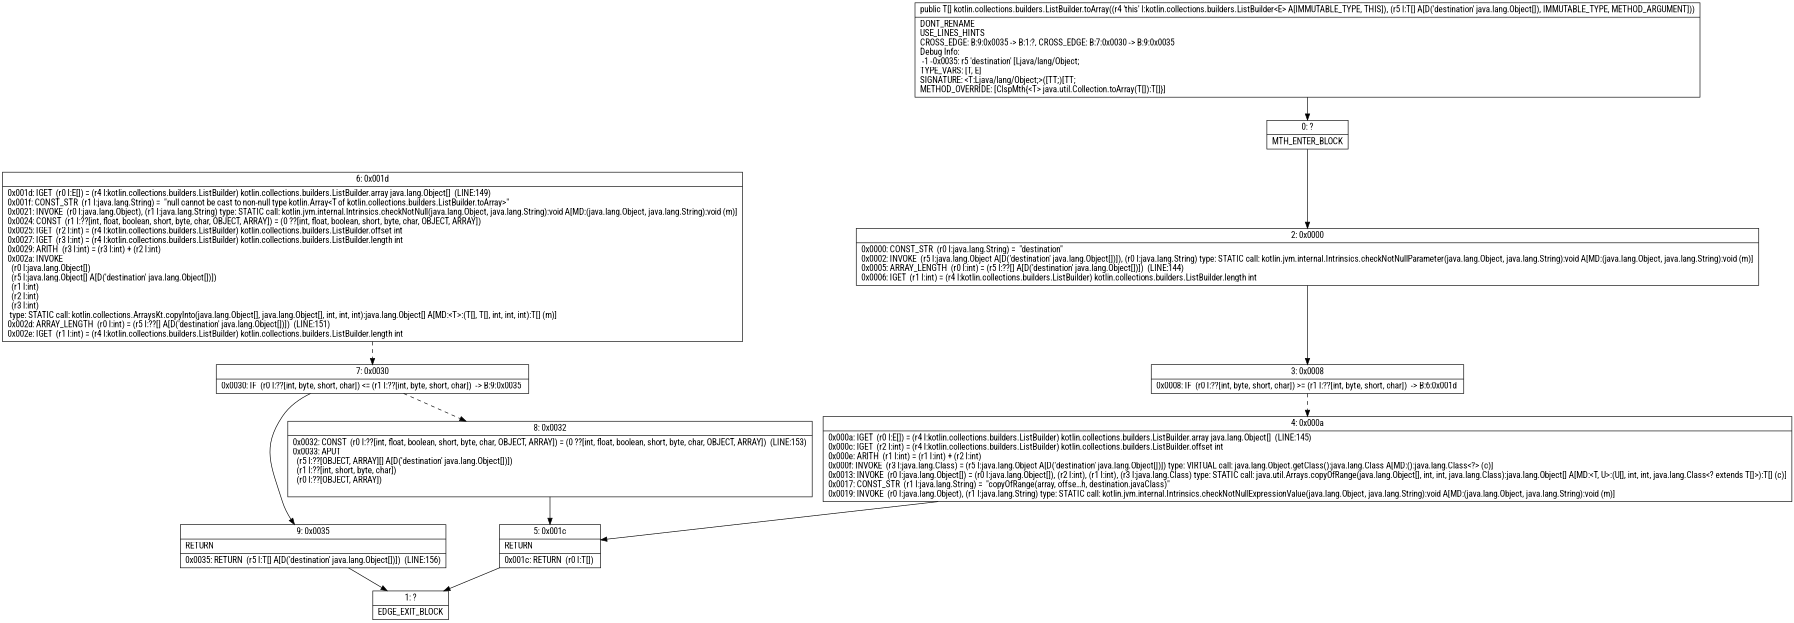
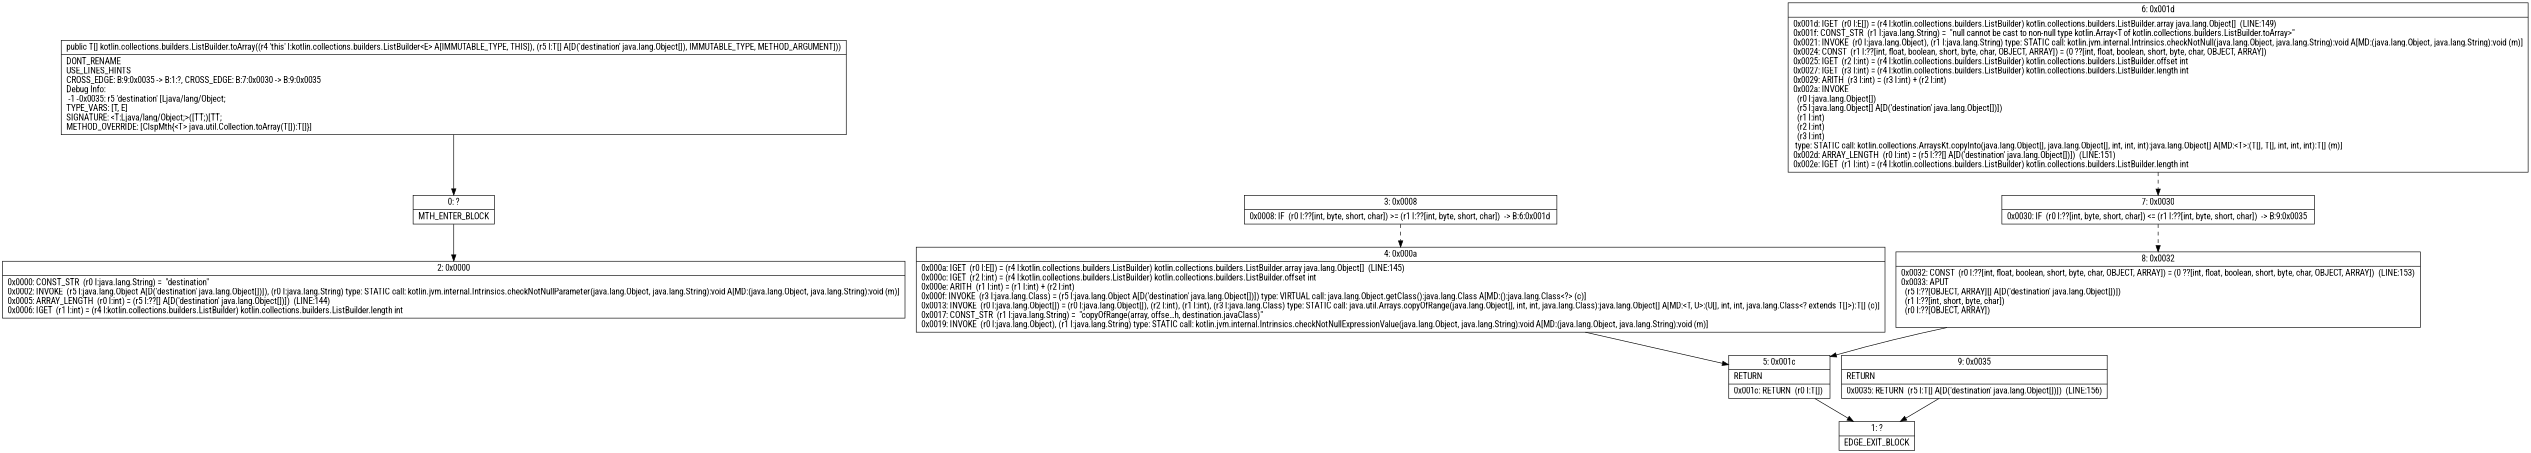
edge "2: 0x0000" -> "3: 0x0008": removed
edge "7: 0x0030" -> "9: 0x0035": removed
